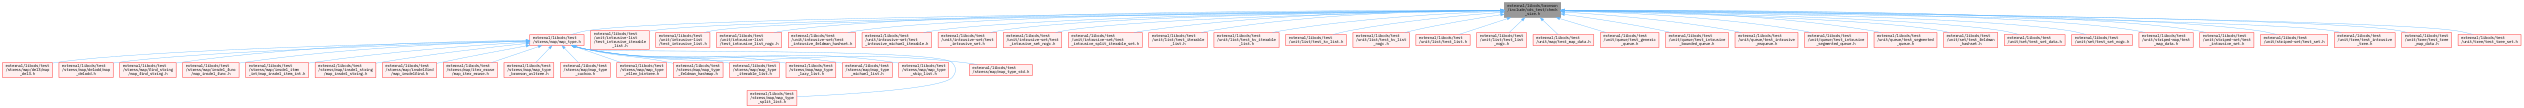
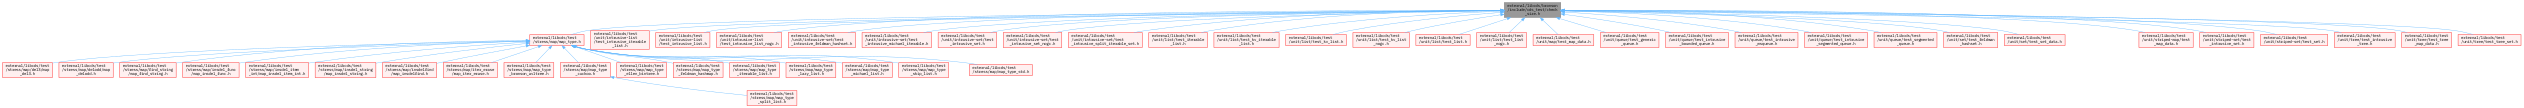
node "external/libcds/test /unit/set/test_set_nogc.h": removed
edge "external/libcds/test /stress/map/map_type _split_list.h" -> "external/libcds/test /stress/map/map_type.h": now "external/libcds/test /stress/map/map_type _split_list.h" -> "external/libcds/test /stress/map/map_type _cuckoo.h"
